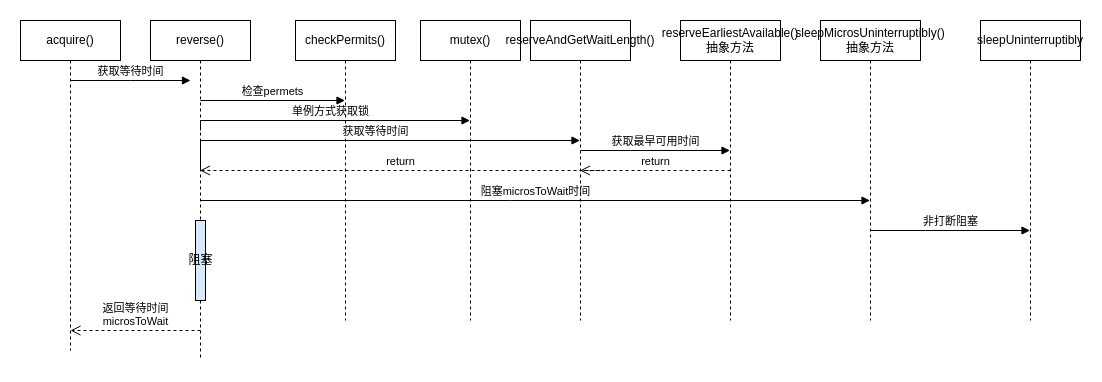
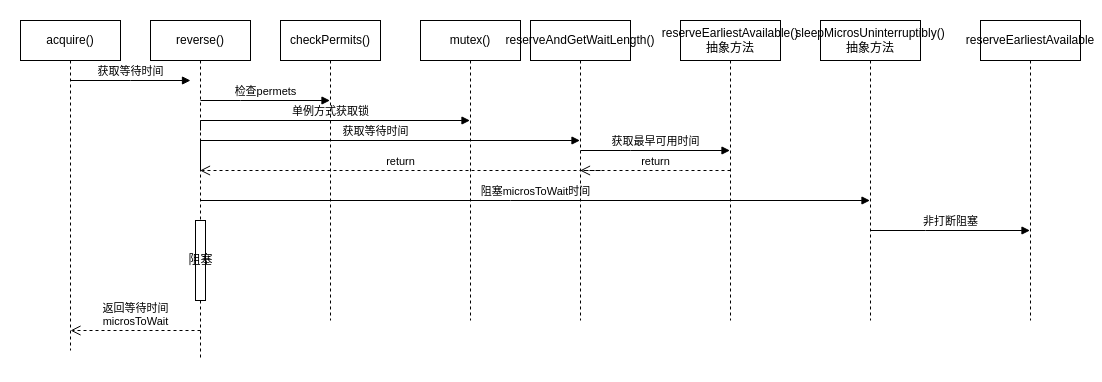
node "sleepUninterruptibly": label "sleepUninterruptibly" -> "reserveEarliestAvailable"
node "checkPermits()": moved (346, 171) -> (331, 171)
node "阻塞": fillcolor #dae8fc -> #ffffff
